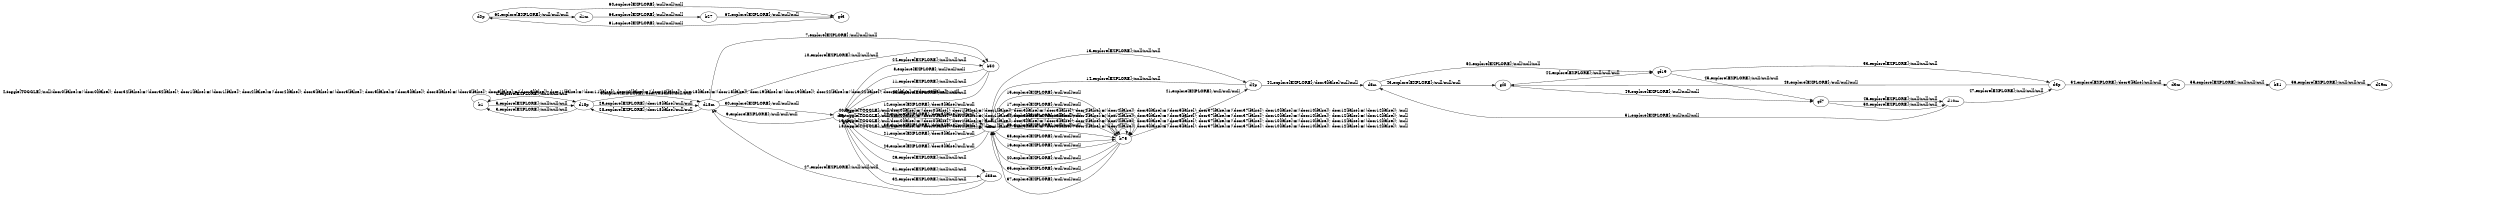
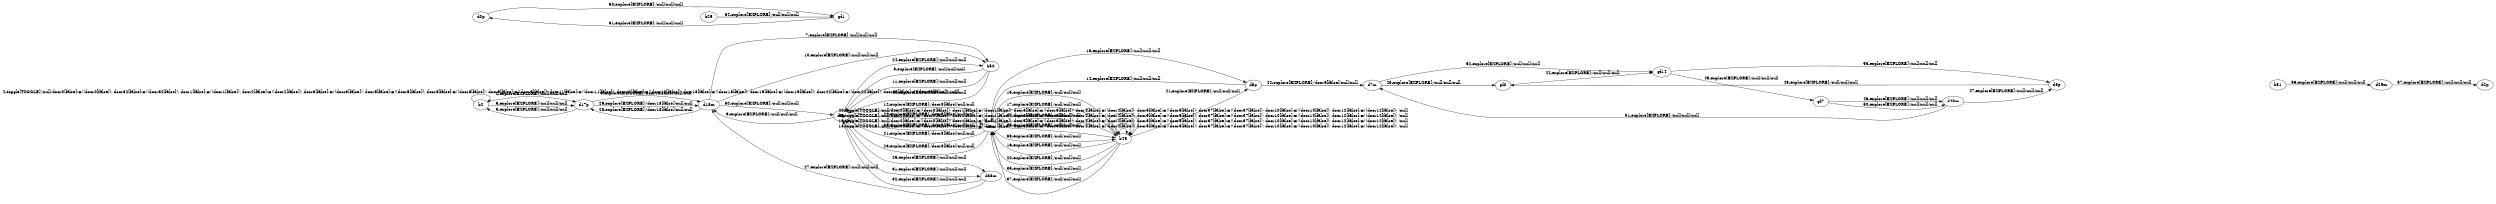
node "d1m": removed
node "b27": label "b27" -> "b25"
node "gf3": label "gf3" -> "gf1"
node "gf19": label "gf19" -> "gf14"
node "d4p": label "d4p" -> "d5p"
node "d5m": label "d5m" -> "d7m"
node "d3m": removed
node "d2p": added
edge "gf0" -> "gf7": removed, label "49-explore[EXPLORE];/null/null/null"
node "d10m": label "d10m" -> "d40m"
node "b1": label "b1" -> "b2"
node "d18p": label "d18p" -> "d17p"
node "b75": label "b75" -> "b45"
